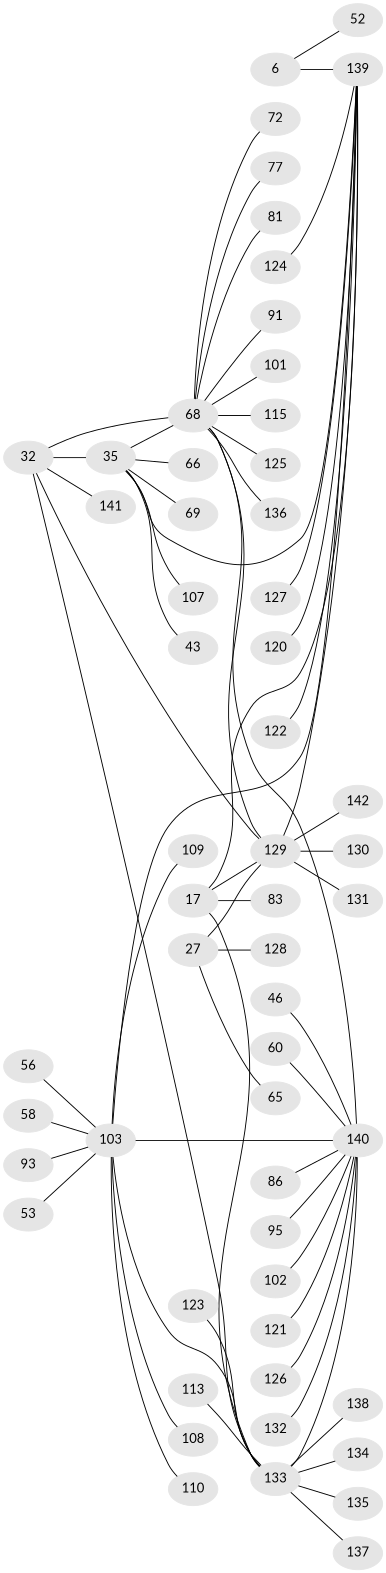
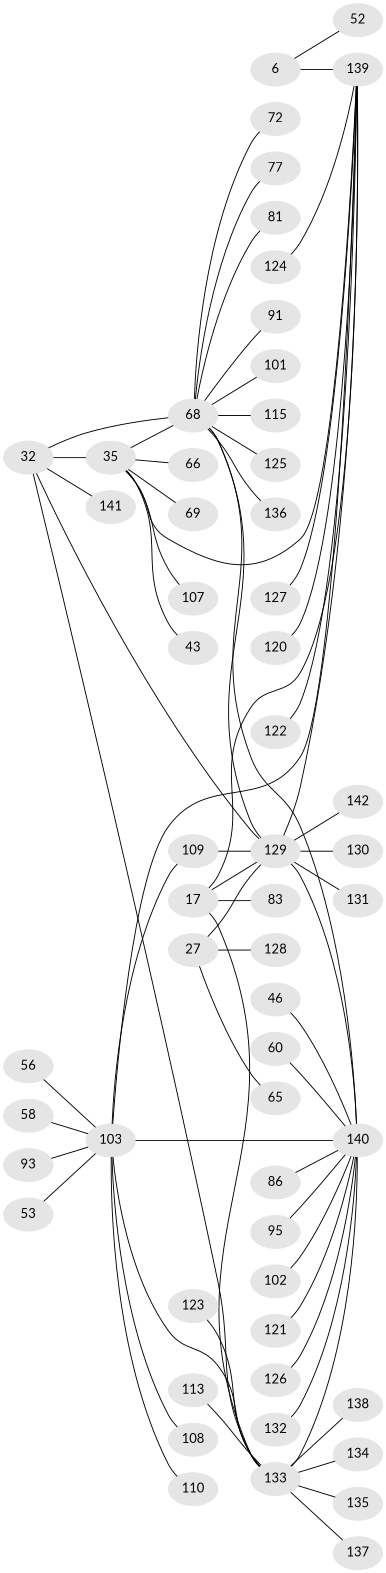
edge "109" -- "129": added
edge "129" -- "140": added
